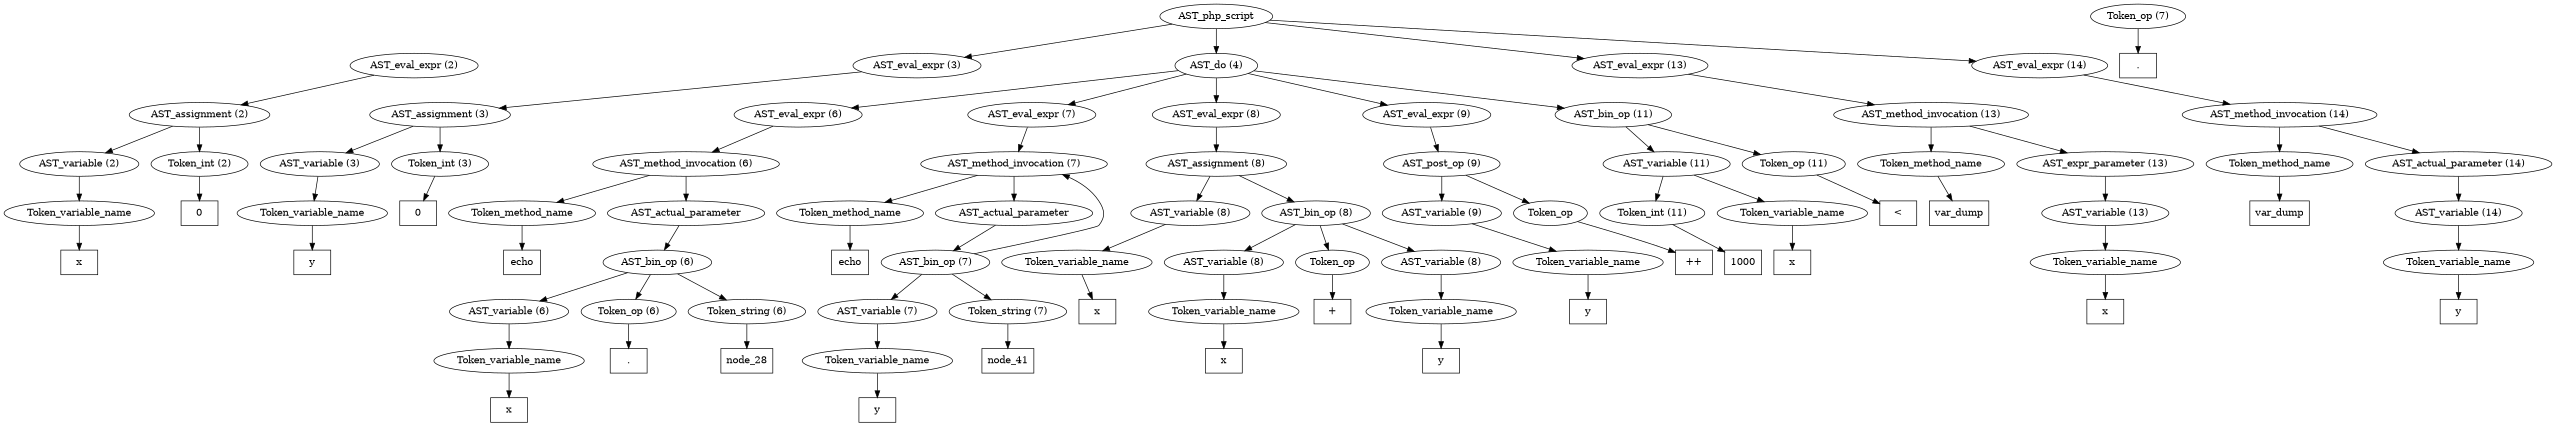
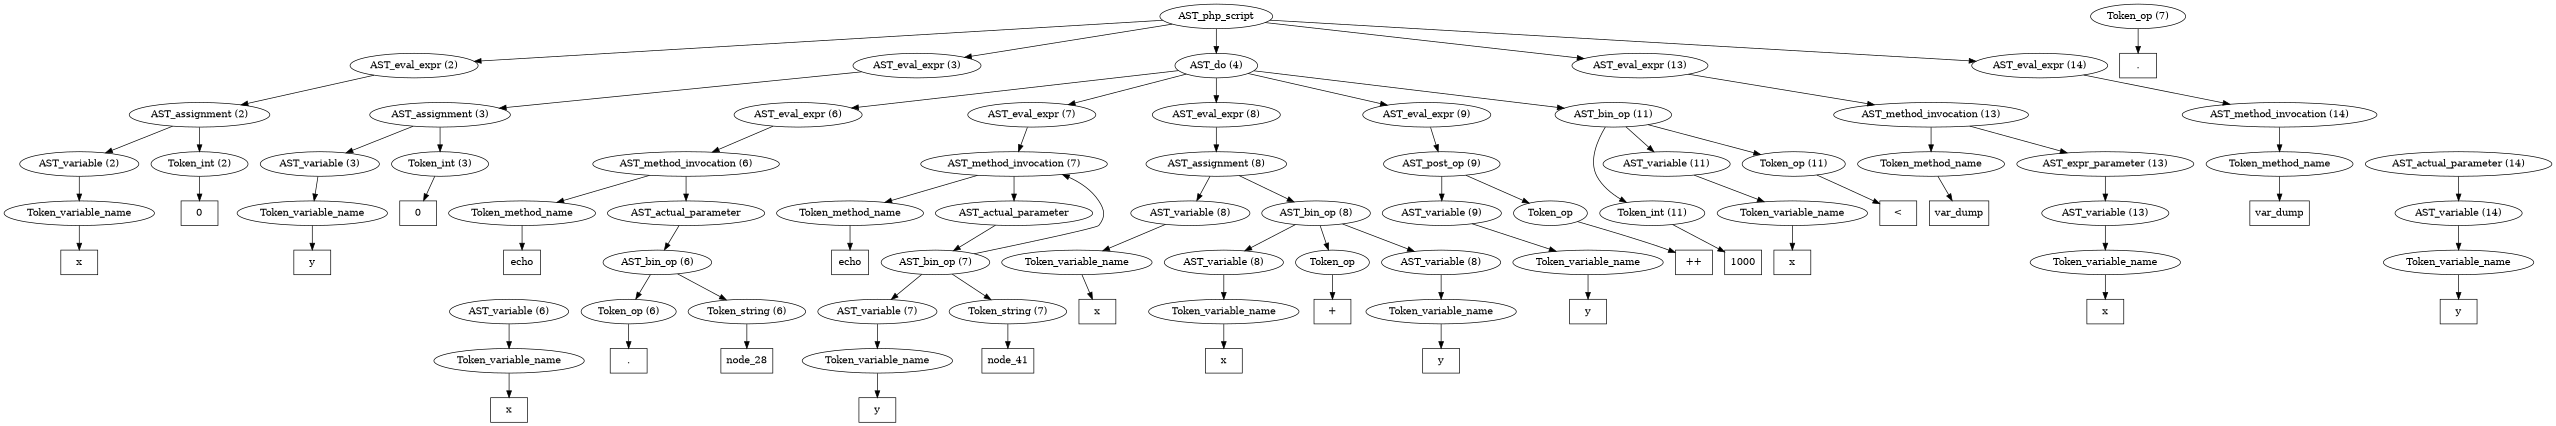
edge "AST_php_script" -> "AST_eval_expr (2)": added
edge "AST_method_invocation (14)" -> "AST_actual_parameter (14)": removed
edge "AST_variable (11)" -> "Token_int (11)": now "AST_bin_op (11)" -> "Token_int (11)"
edge "AST_bin_op (6)" -> "AST_variable (6)": removed
